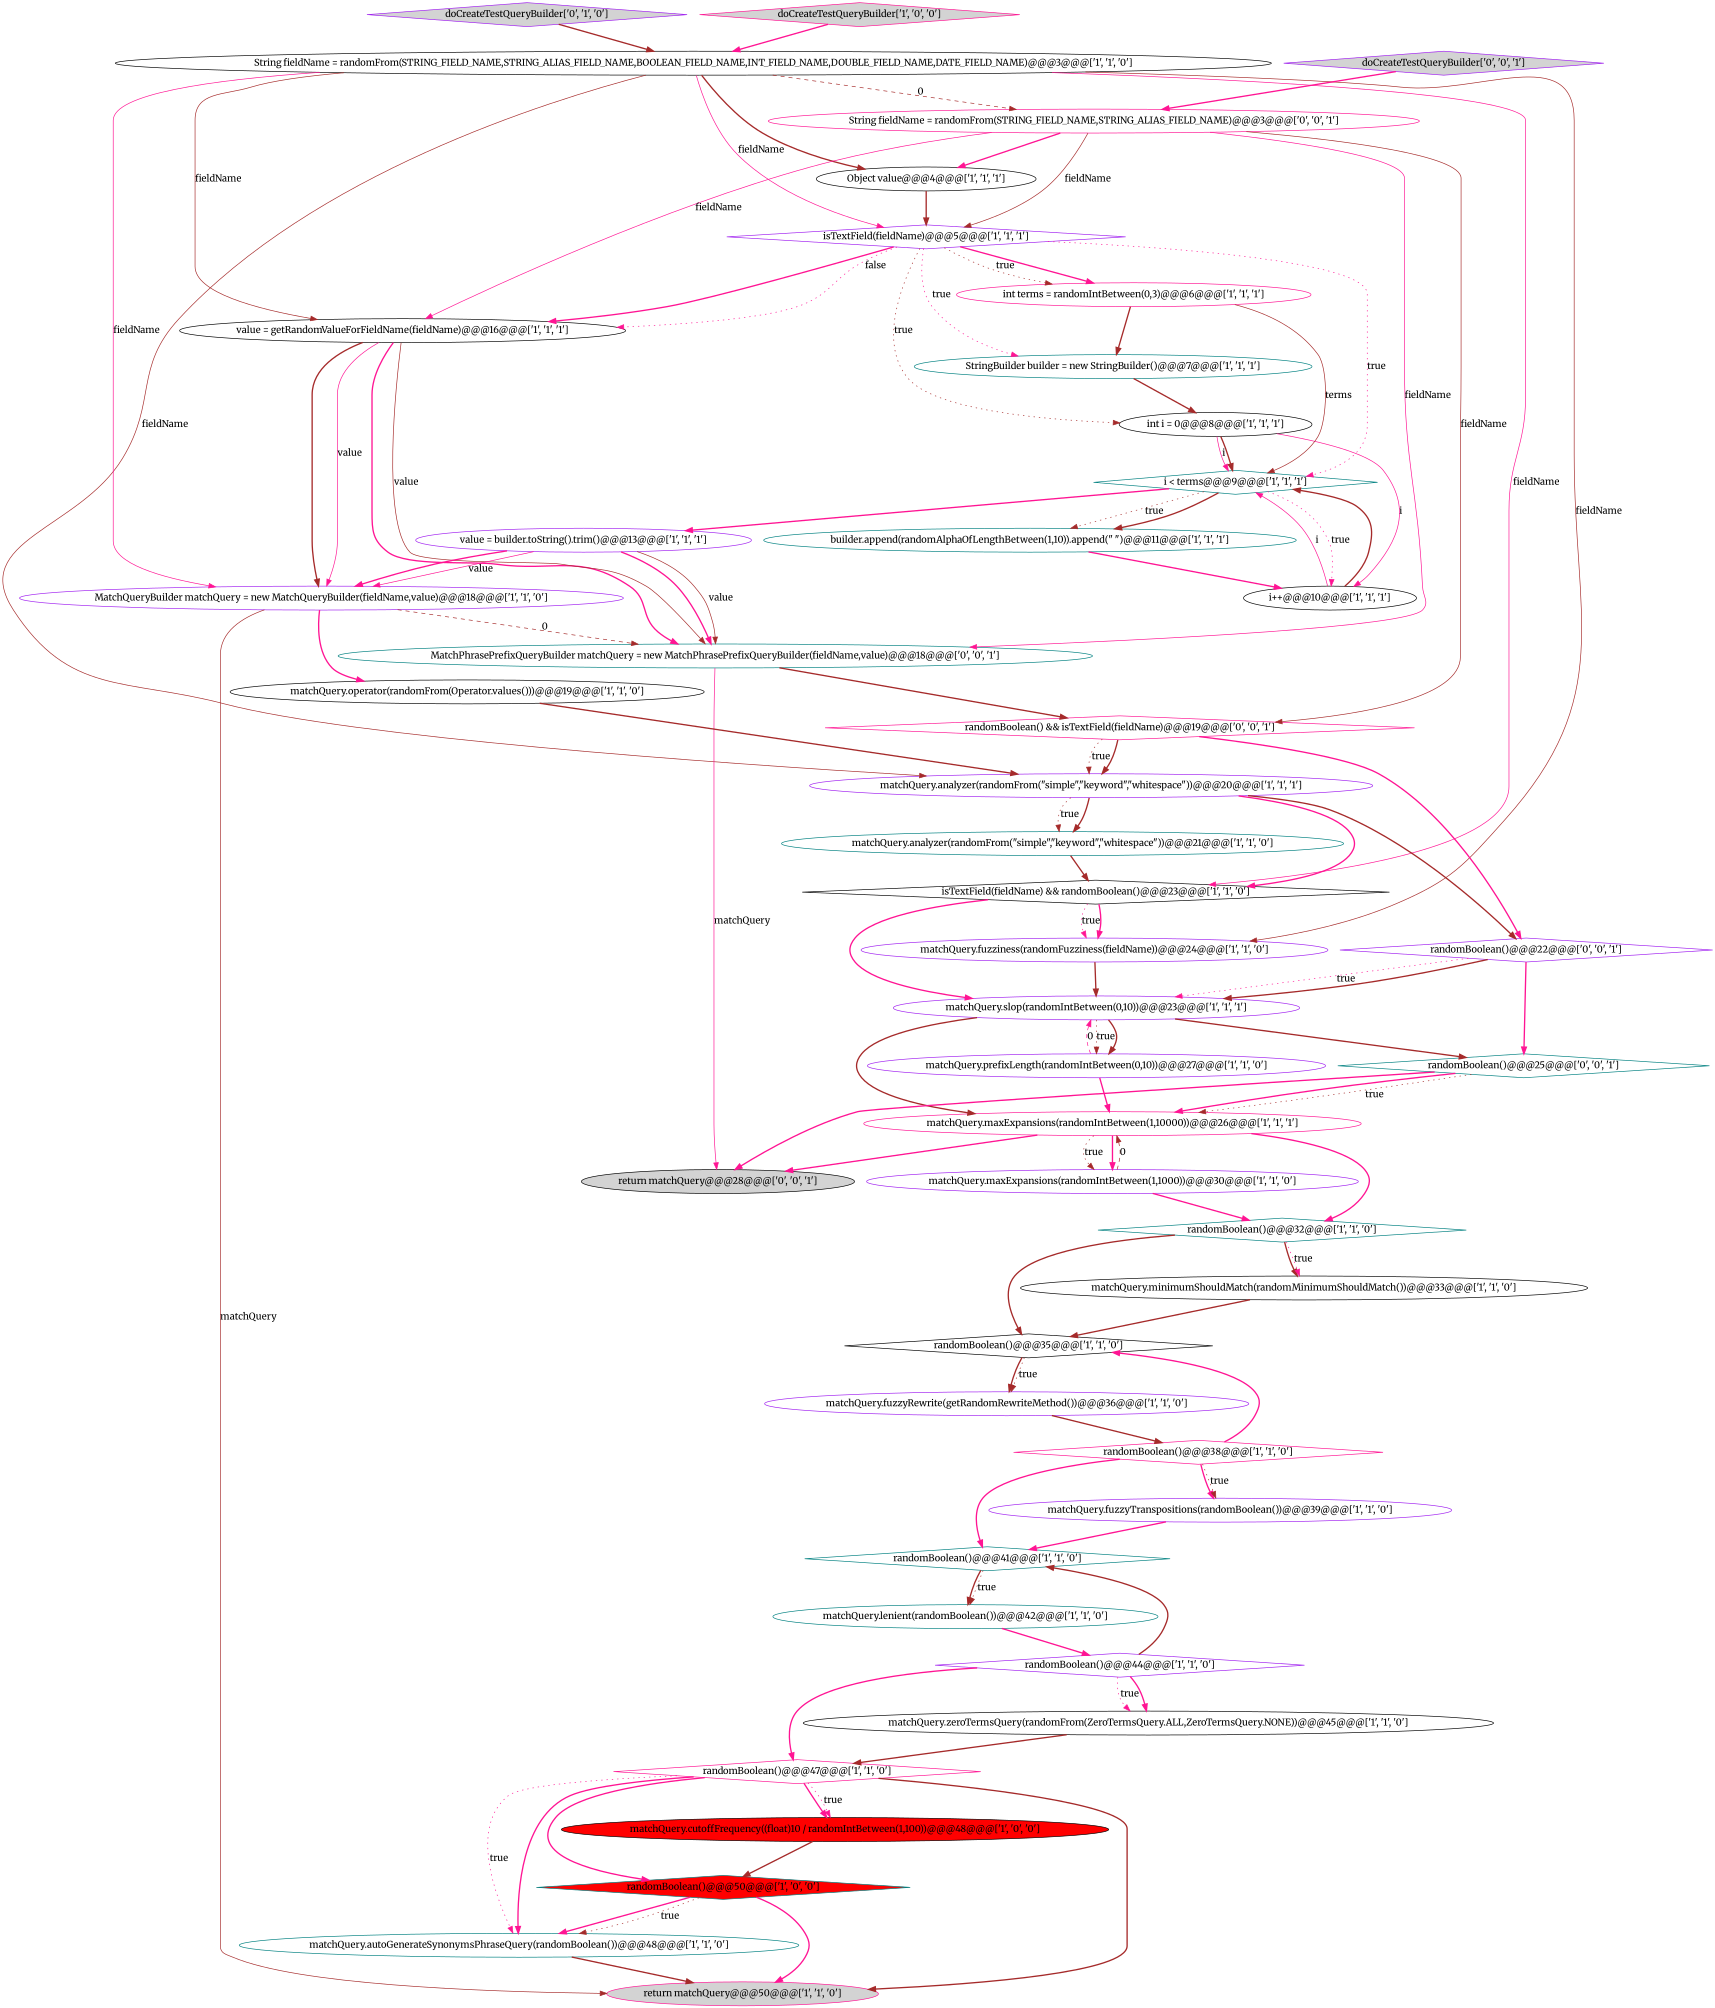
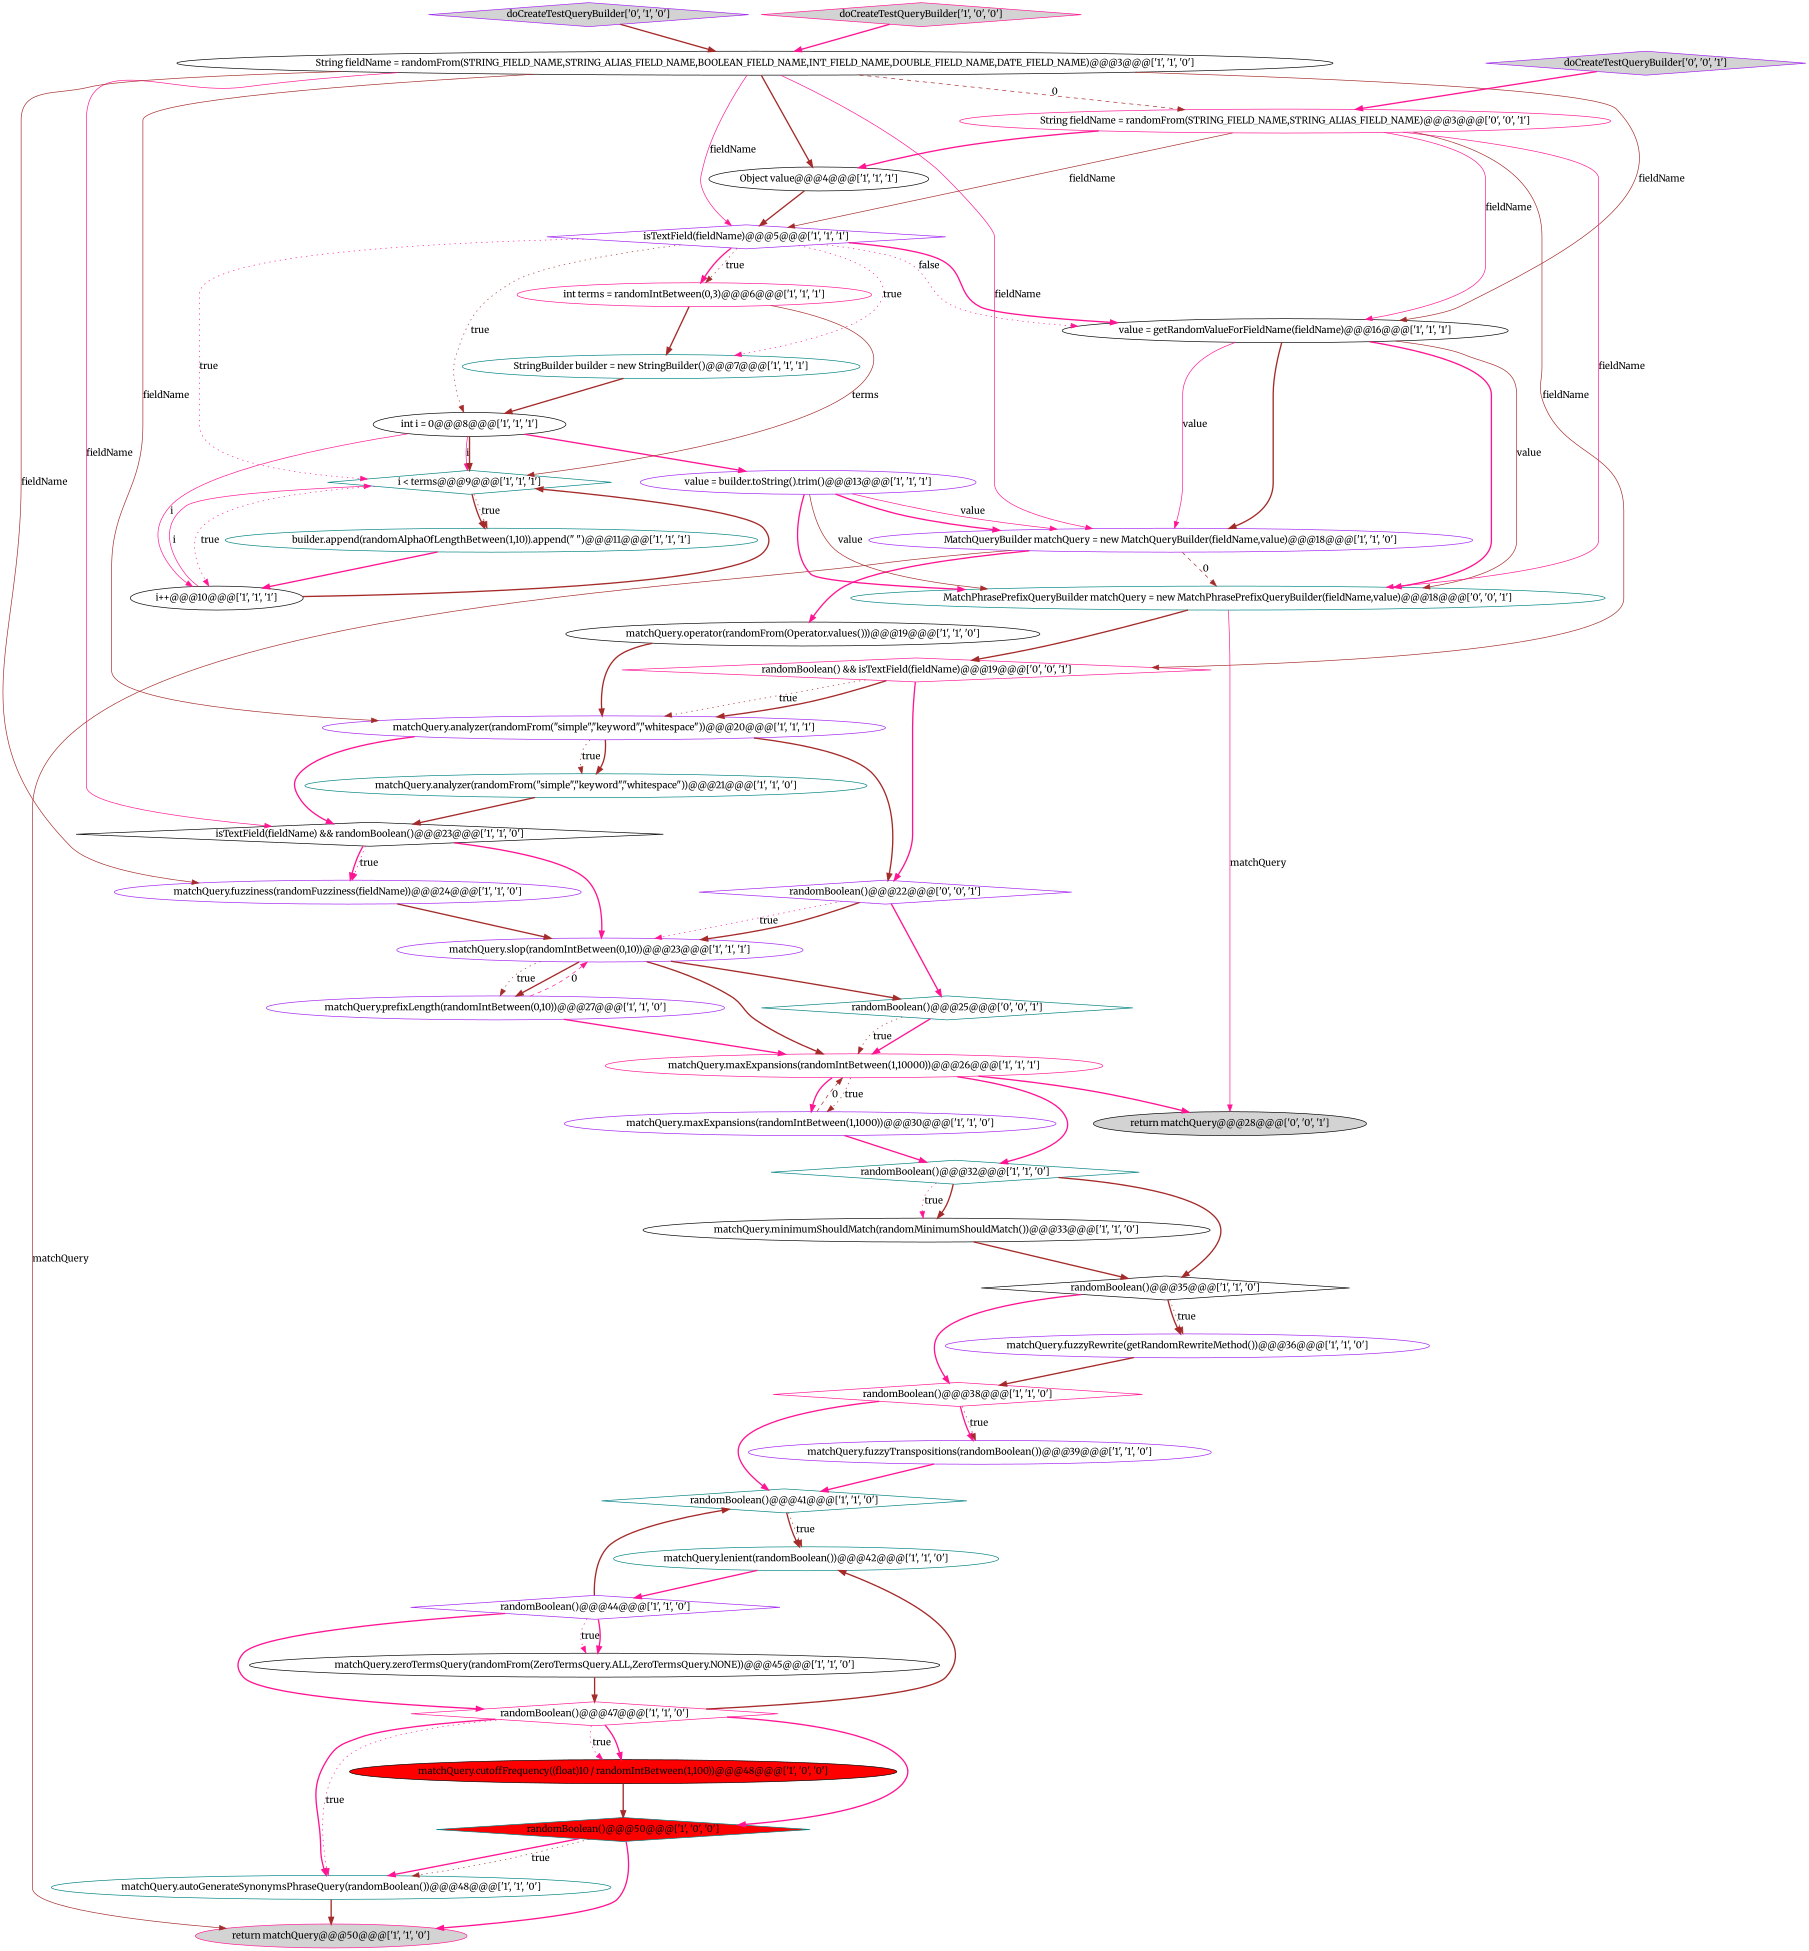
edge "i < terms@@@9@@@['1', '1', '1']" -> "value = builder.toString().trim()@@@13@@@['1', '1', '1']": now "int i = 0@@@8@@@['1', '1', '1']" -> "value = builder.toString().trim()@@@13@@@['1', '1', '1']"
edge "randomBoolean()@@@25@@@['0', '0', '1']" -> "return matchQuery@@@28@@@['0', '0', '1']": removed
edge "randomBoolean()@@@38@@@['1', '1', '0']" -> "randomBoolean()@@@35@@@['1', '1', '0']": reversed
edge "randomBoolean()@@@47@@@['1', '1', '0']" -> "return matchQuery@@@50@@@['1', '1', '0']": now "randomBoolean()@@@47@@@['1', '1', '0']" -> "matchQuery.lenient(randomBoolean())@@@42@@@['1', '1', '0']"
